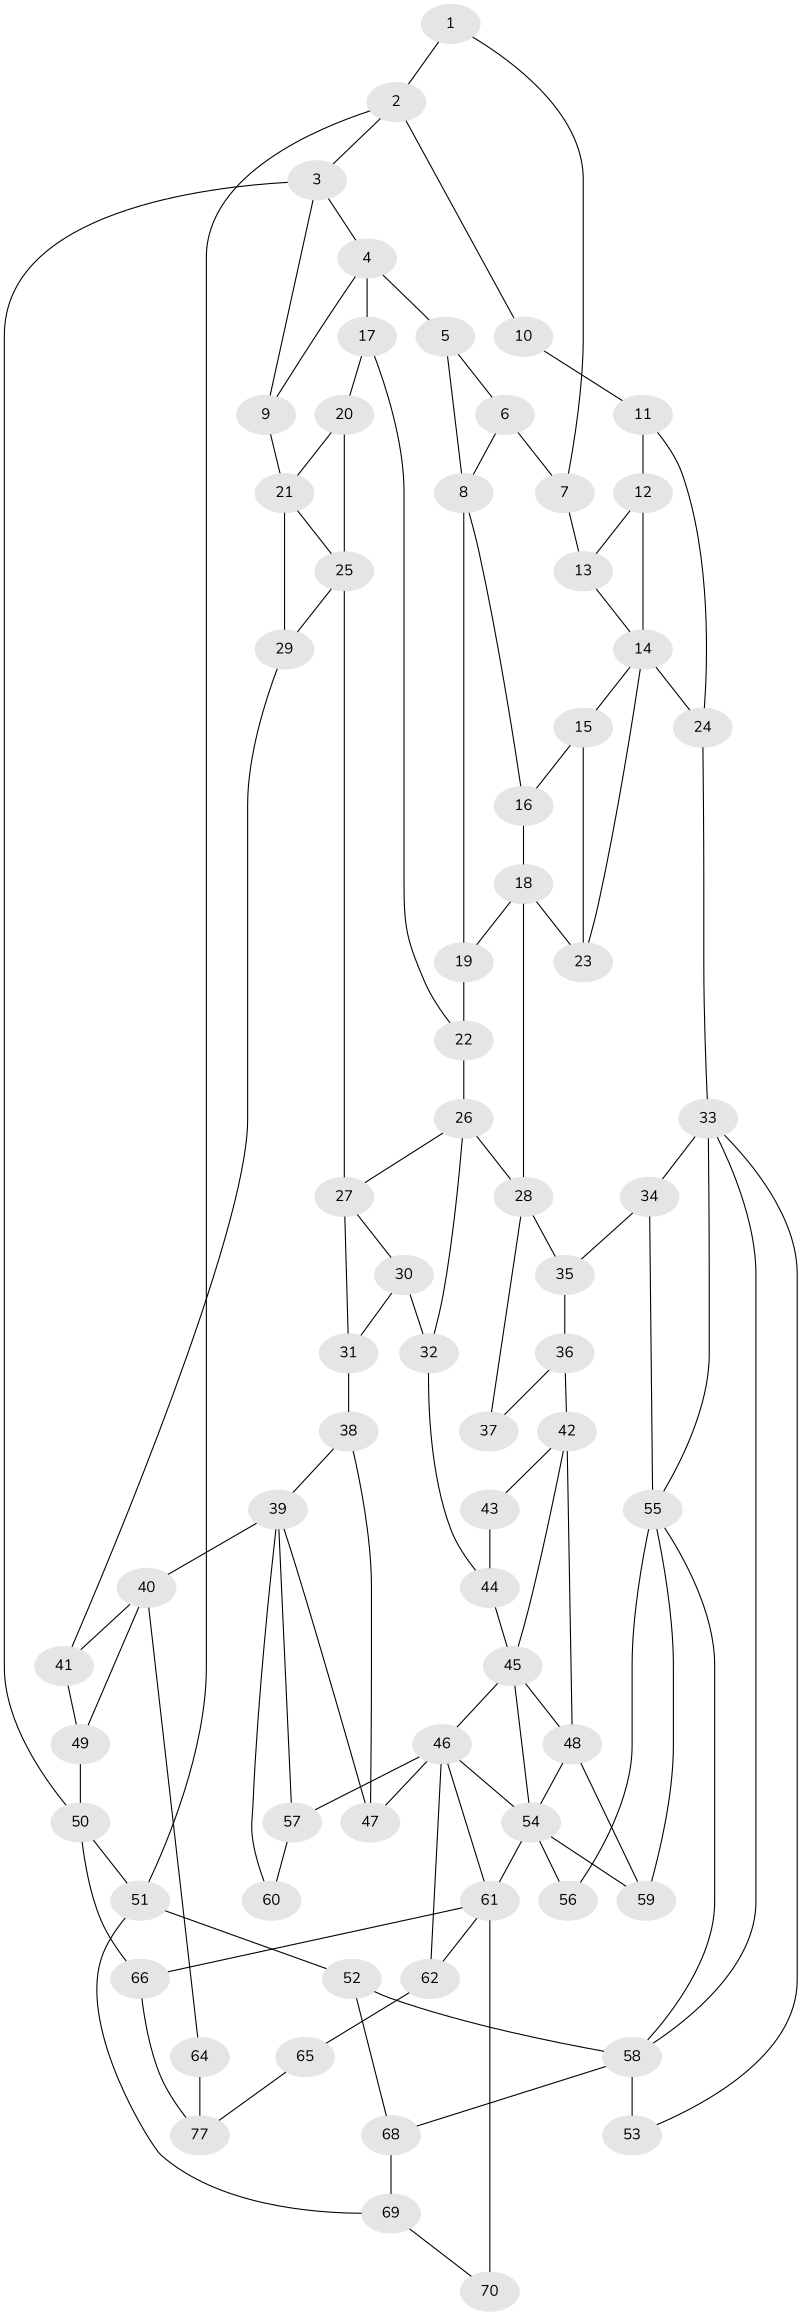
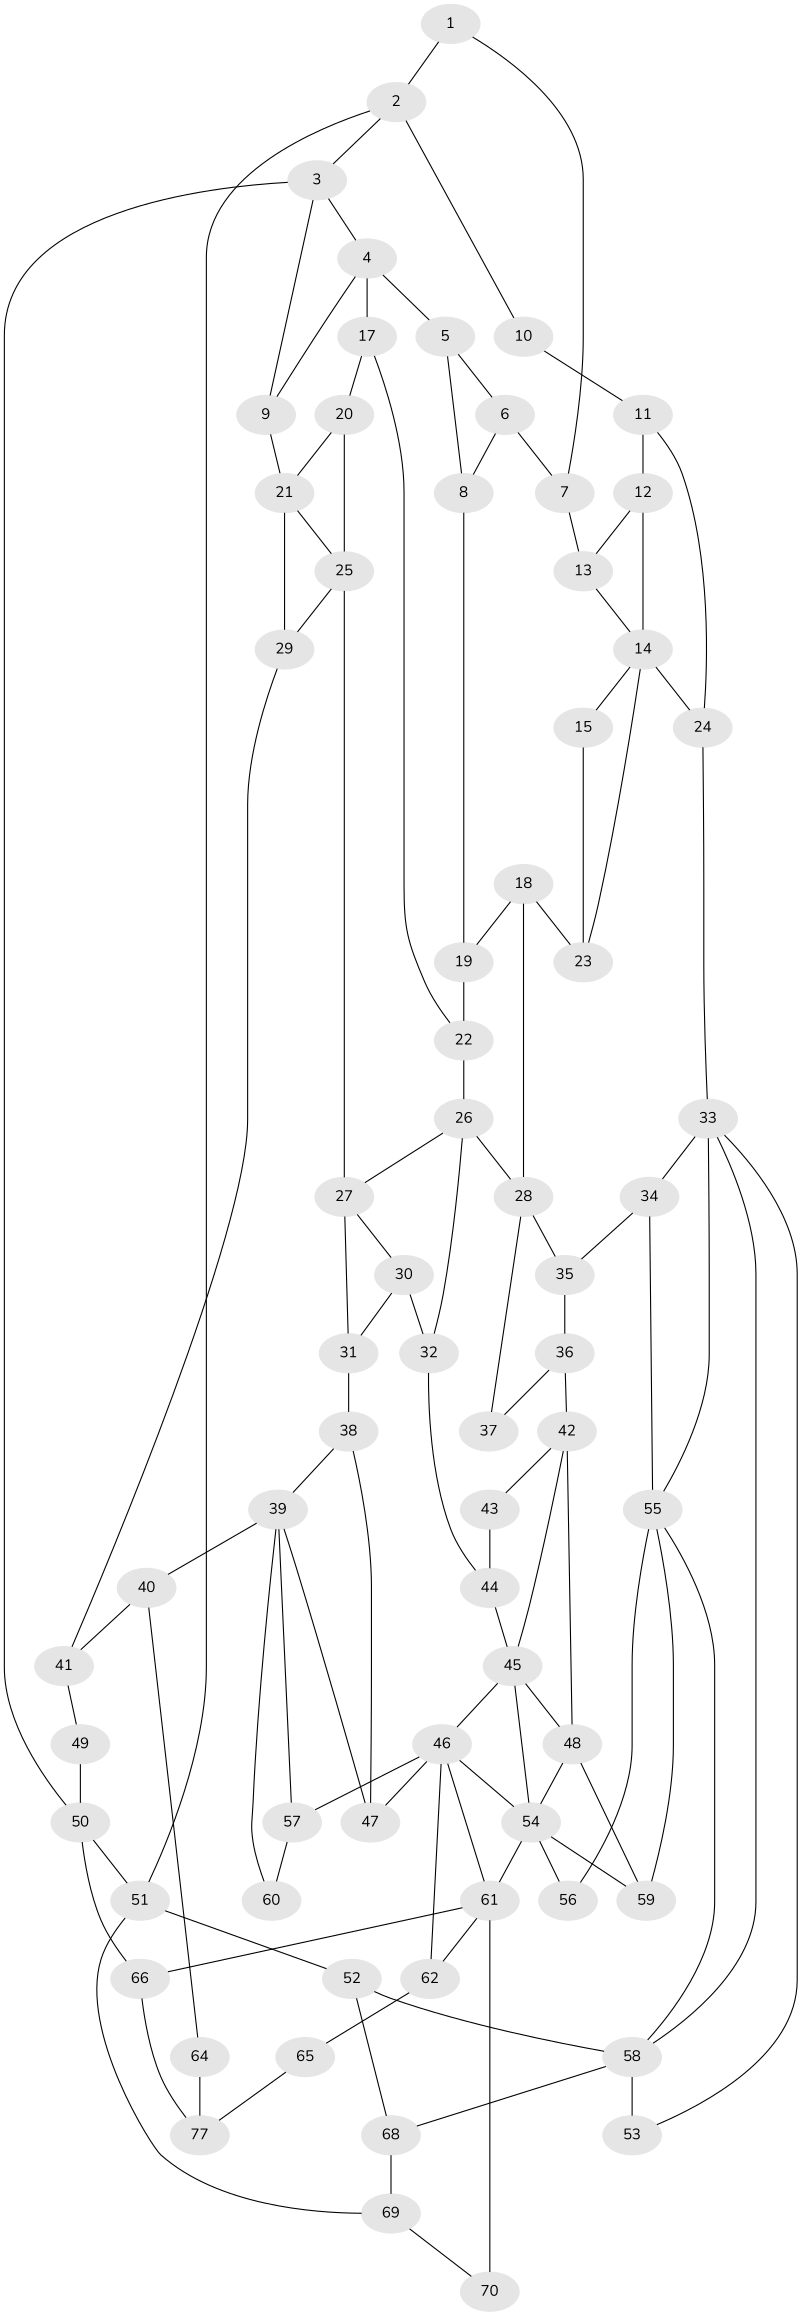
node "16": removed
edge "40" -- "49": removed
